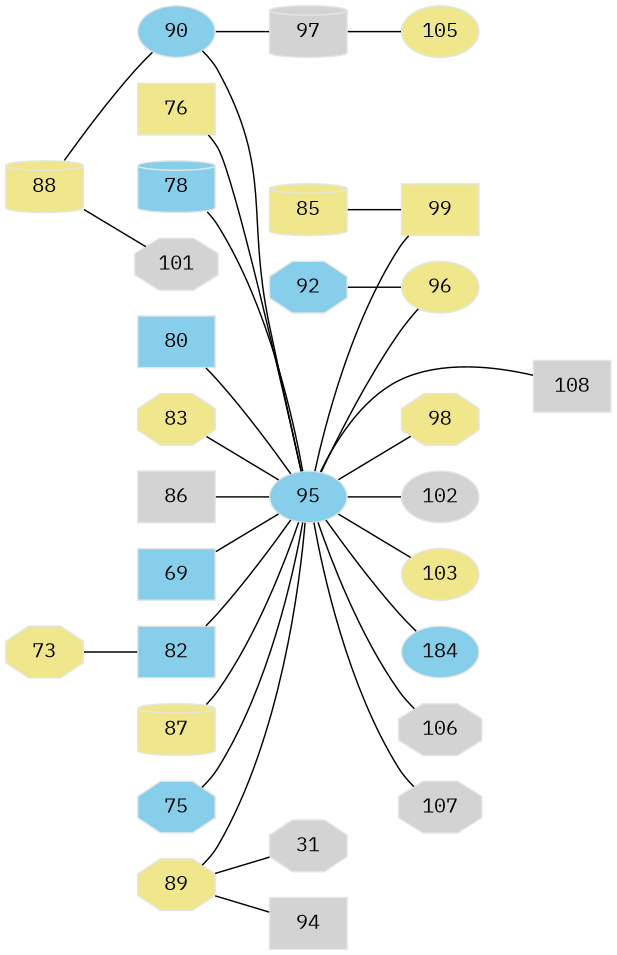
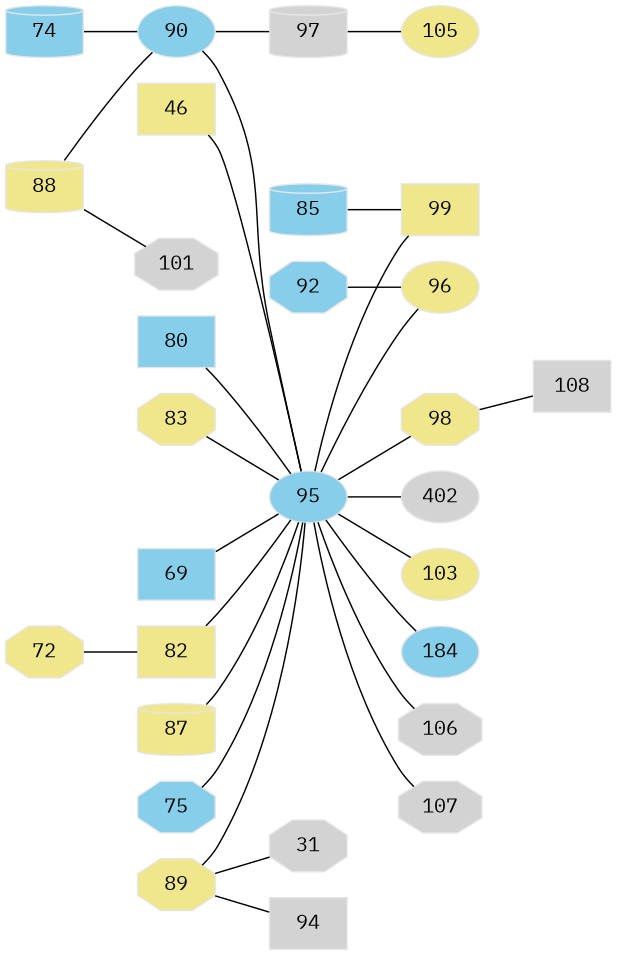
node "74": added
node "76": label "76" -> "46"
node "78": removed
node "85": fillcolor khaki -> skyblue
edge "108" -- "95": now "108" -- "98"
node "86": removed
node "102": label "102" -> "402"
node "73": label "73" -> "72"
node "82": fillcolor skyblue -> khaki
